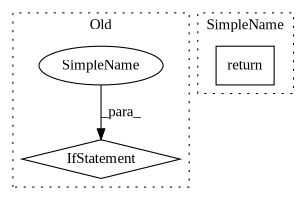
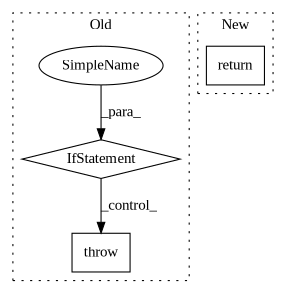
cluster "SimpleName": label "SimpleName" -> "New"
node "throw": added
